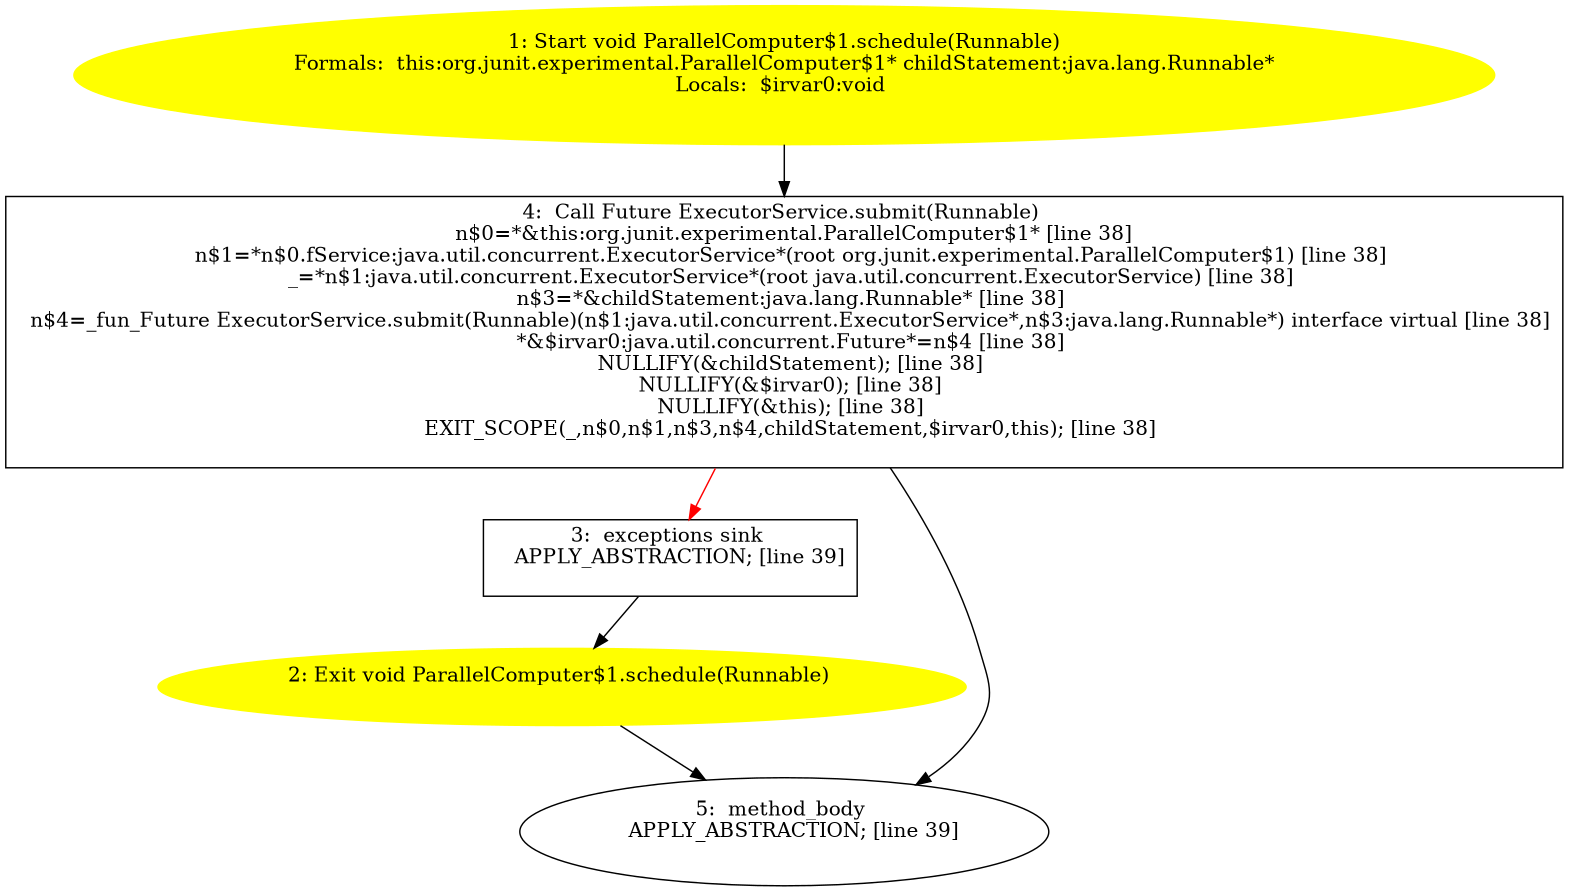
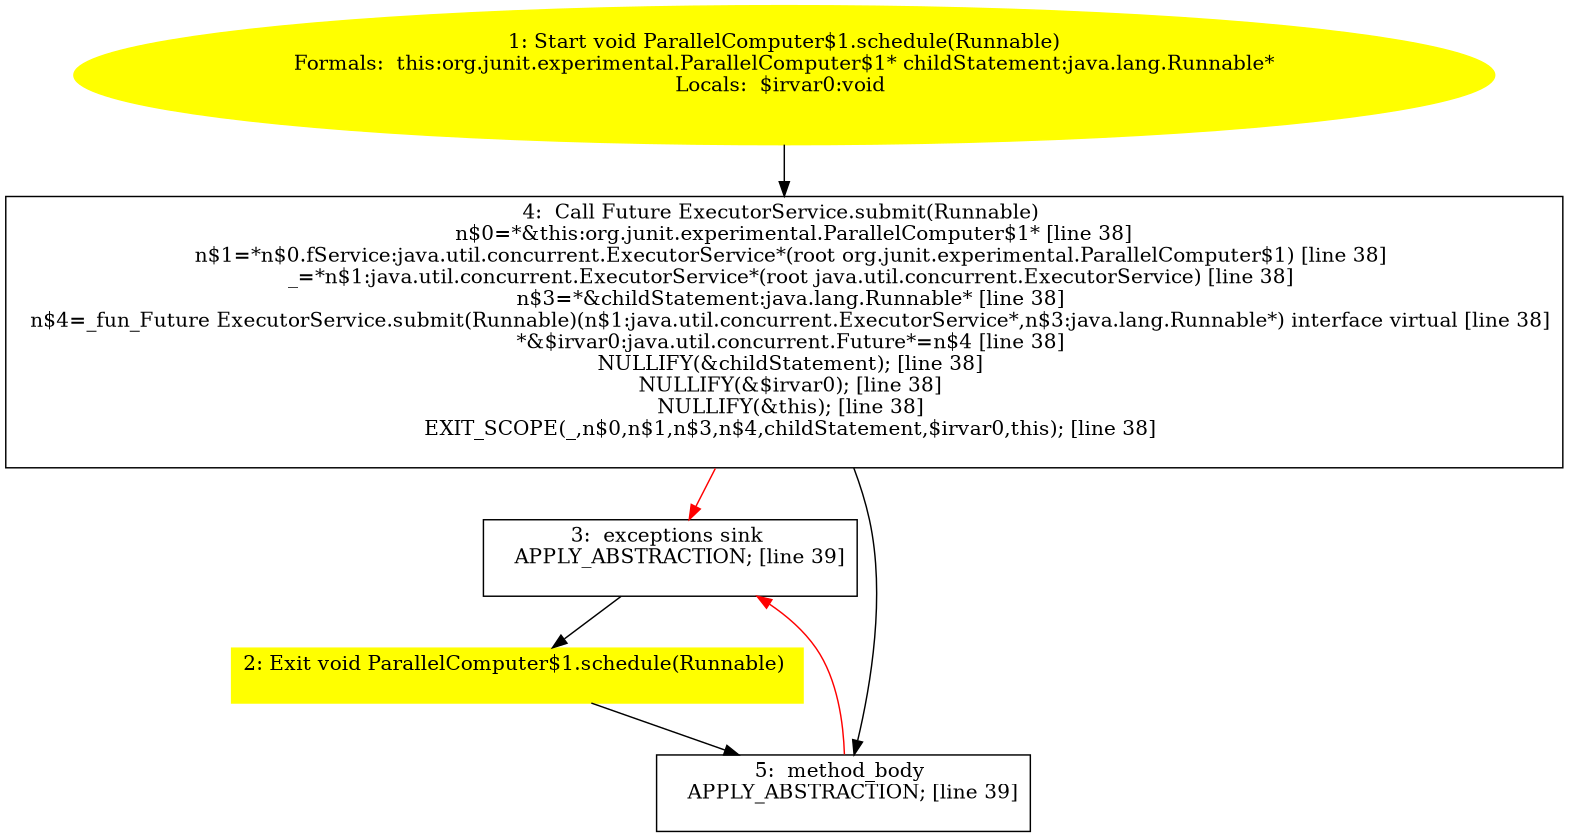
edge "5:  method_body APPLY_ABSTRACTION; [line 39]" -> "3:  exceptions sink APPLY_ABSTRACTION; [line 39]": added
node "2: Exit void ParallelComputer$1.schedule(Runnable)": shape ellipse -> box
node "5:  method_body APPLY_ABSTRACTION; [line 39]": shape ellipse -> box
